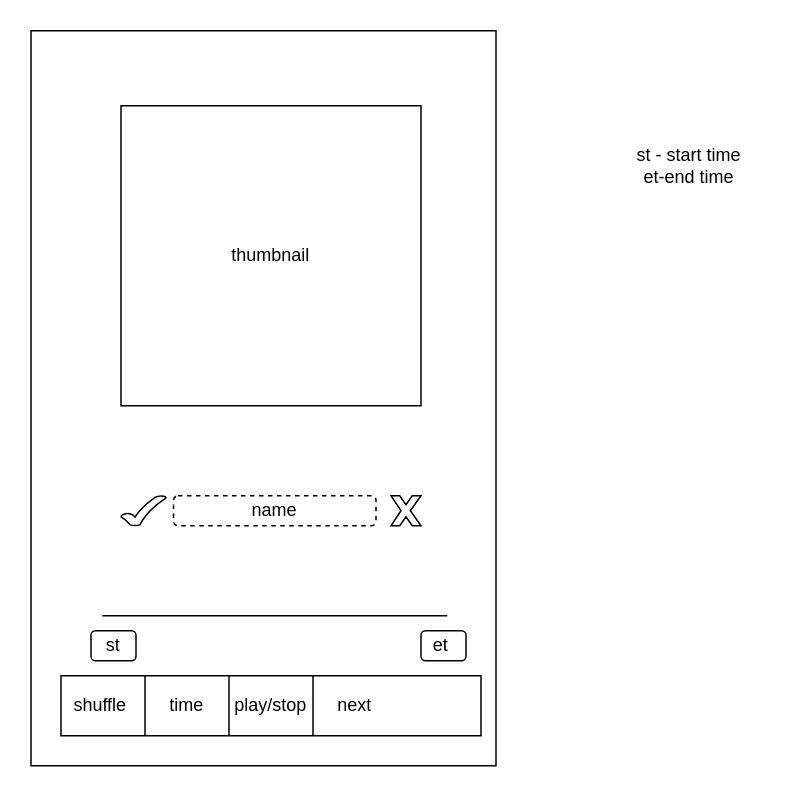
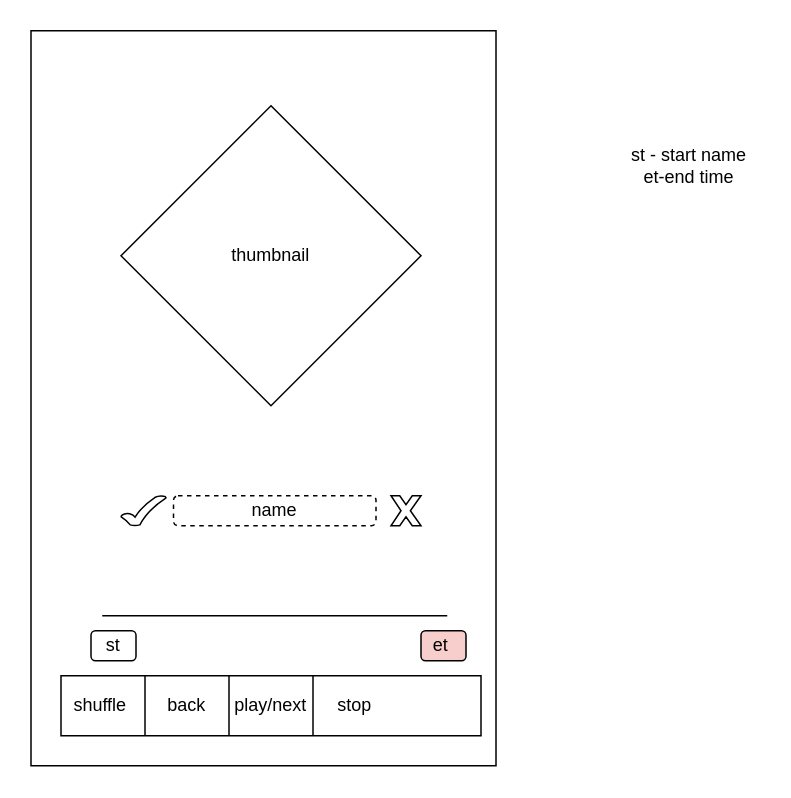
node "st - start time et-end time": label "st - start time et-end time" -> "st - start name et-end time"
node "thumbnail": shape rectangle -> diamond
node "et": fillcolor #ffffff -> #f8cecc
node "time": label "time" -> "back"
node "play/stop": label "play/stop" -> "play/next"
node "next": label "next" -> "stop"
